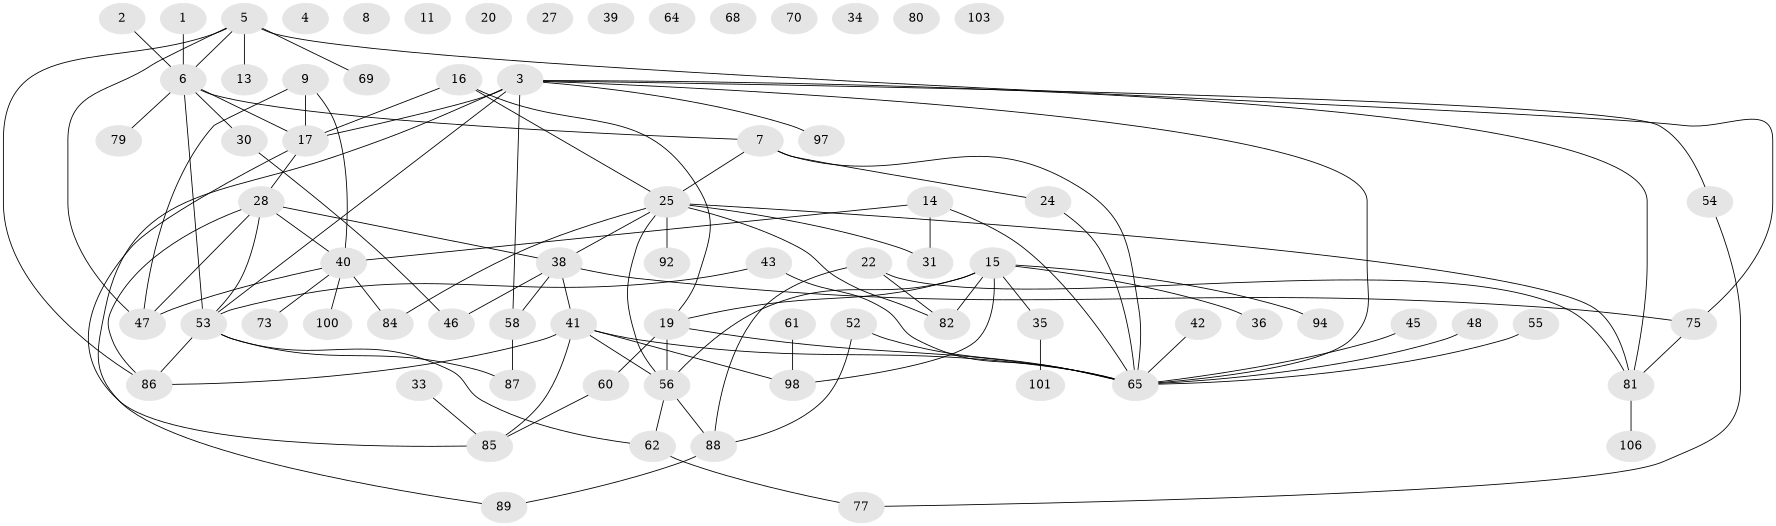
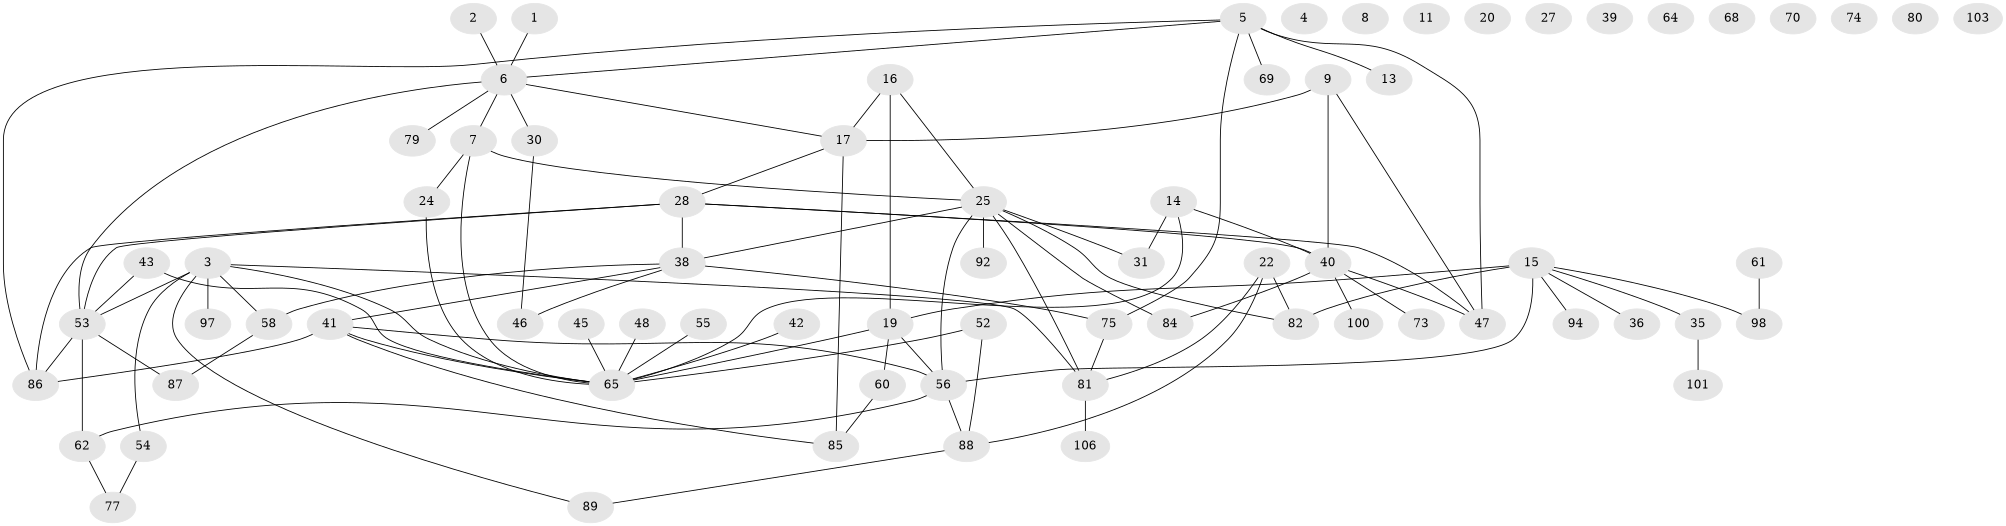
node "34": label "34" -> "74"
edge "3" -- "17": removed
edge "41" -- "98": removed
node "33": removed
